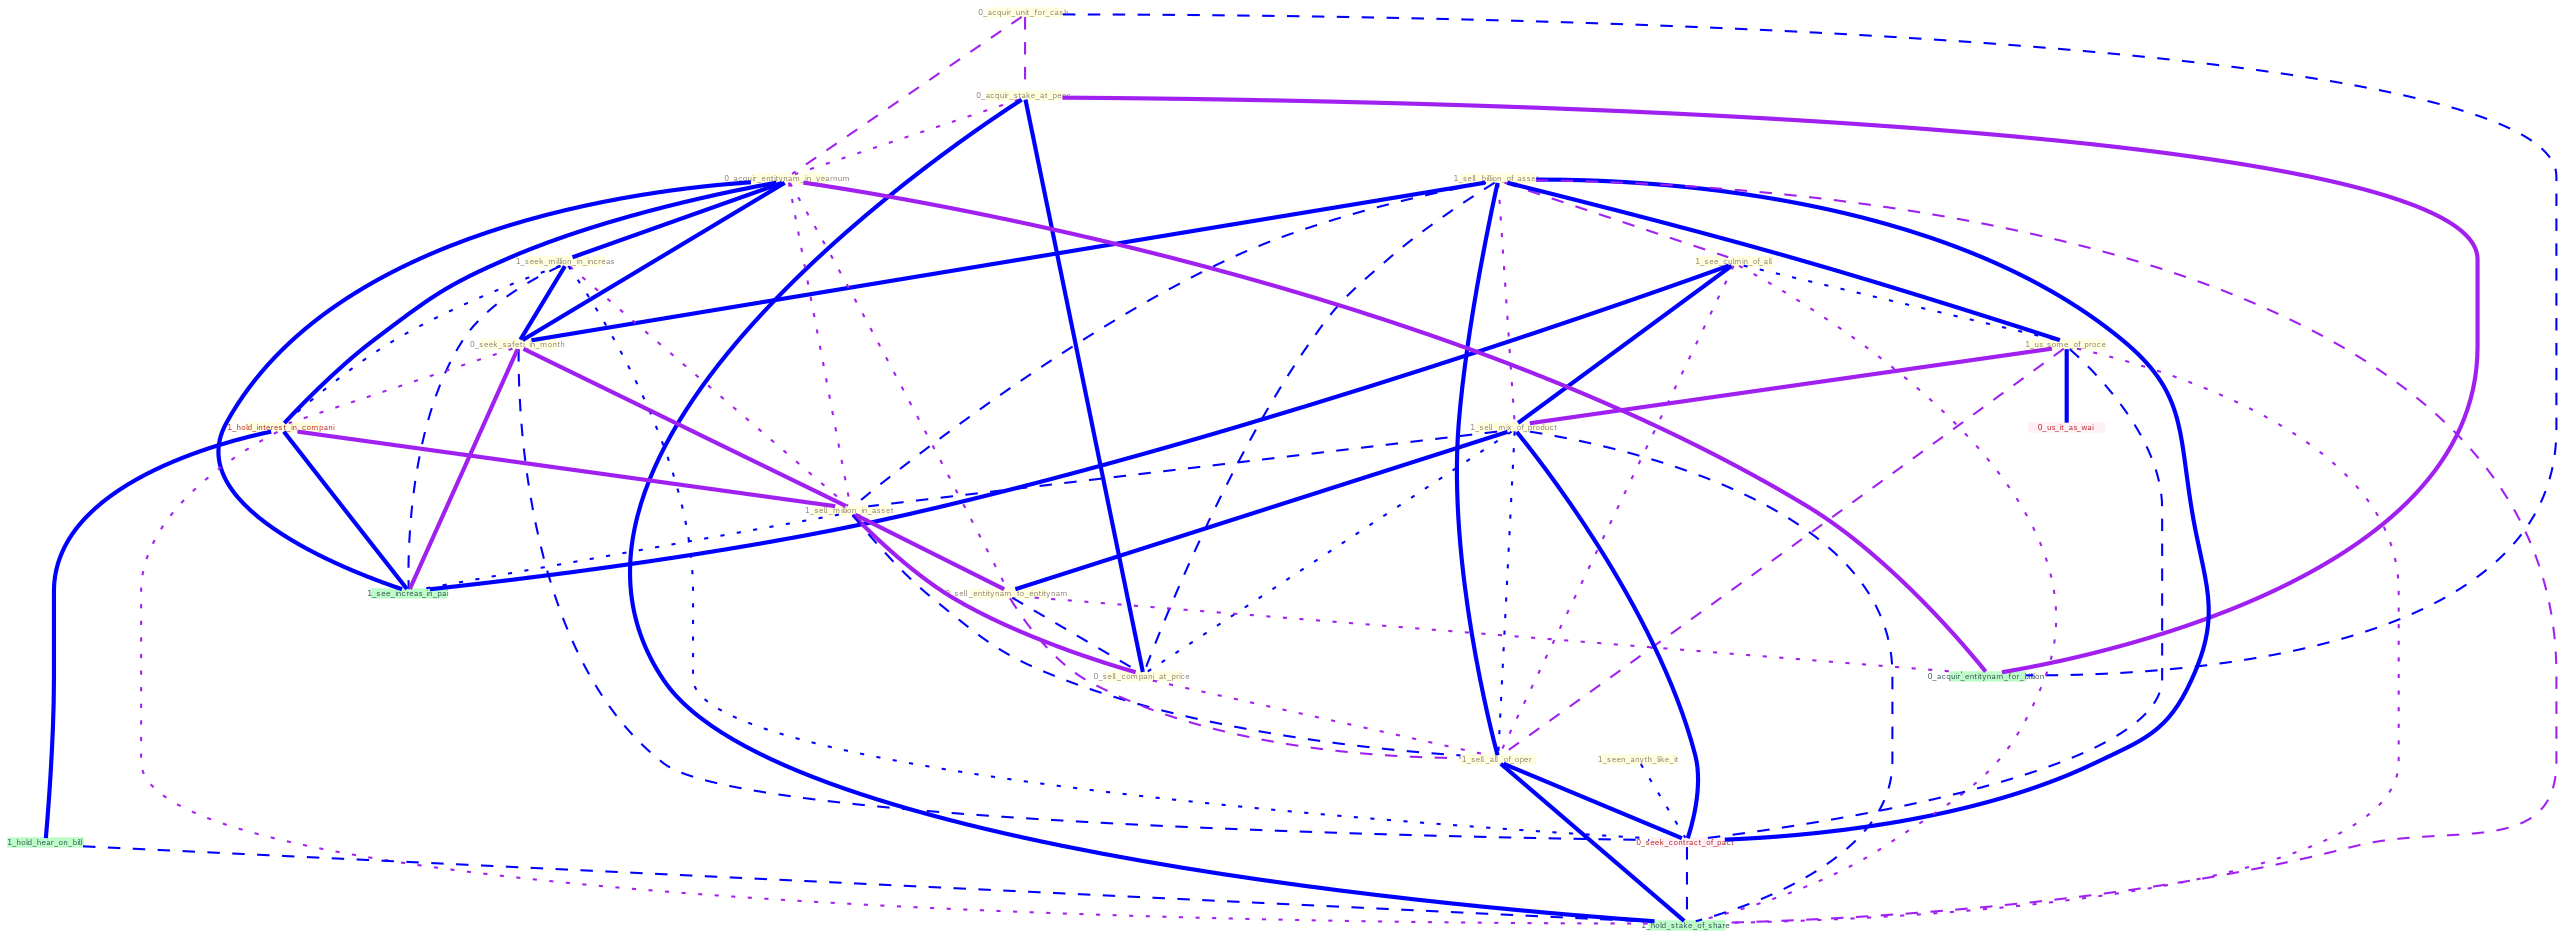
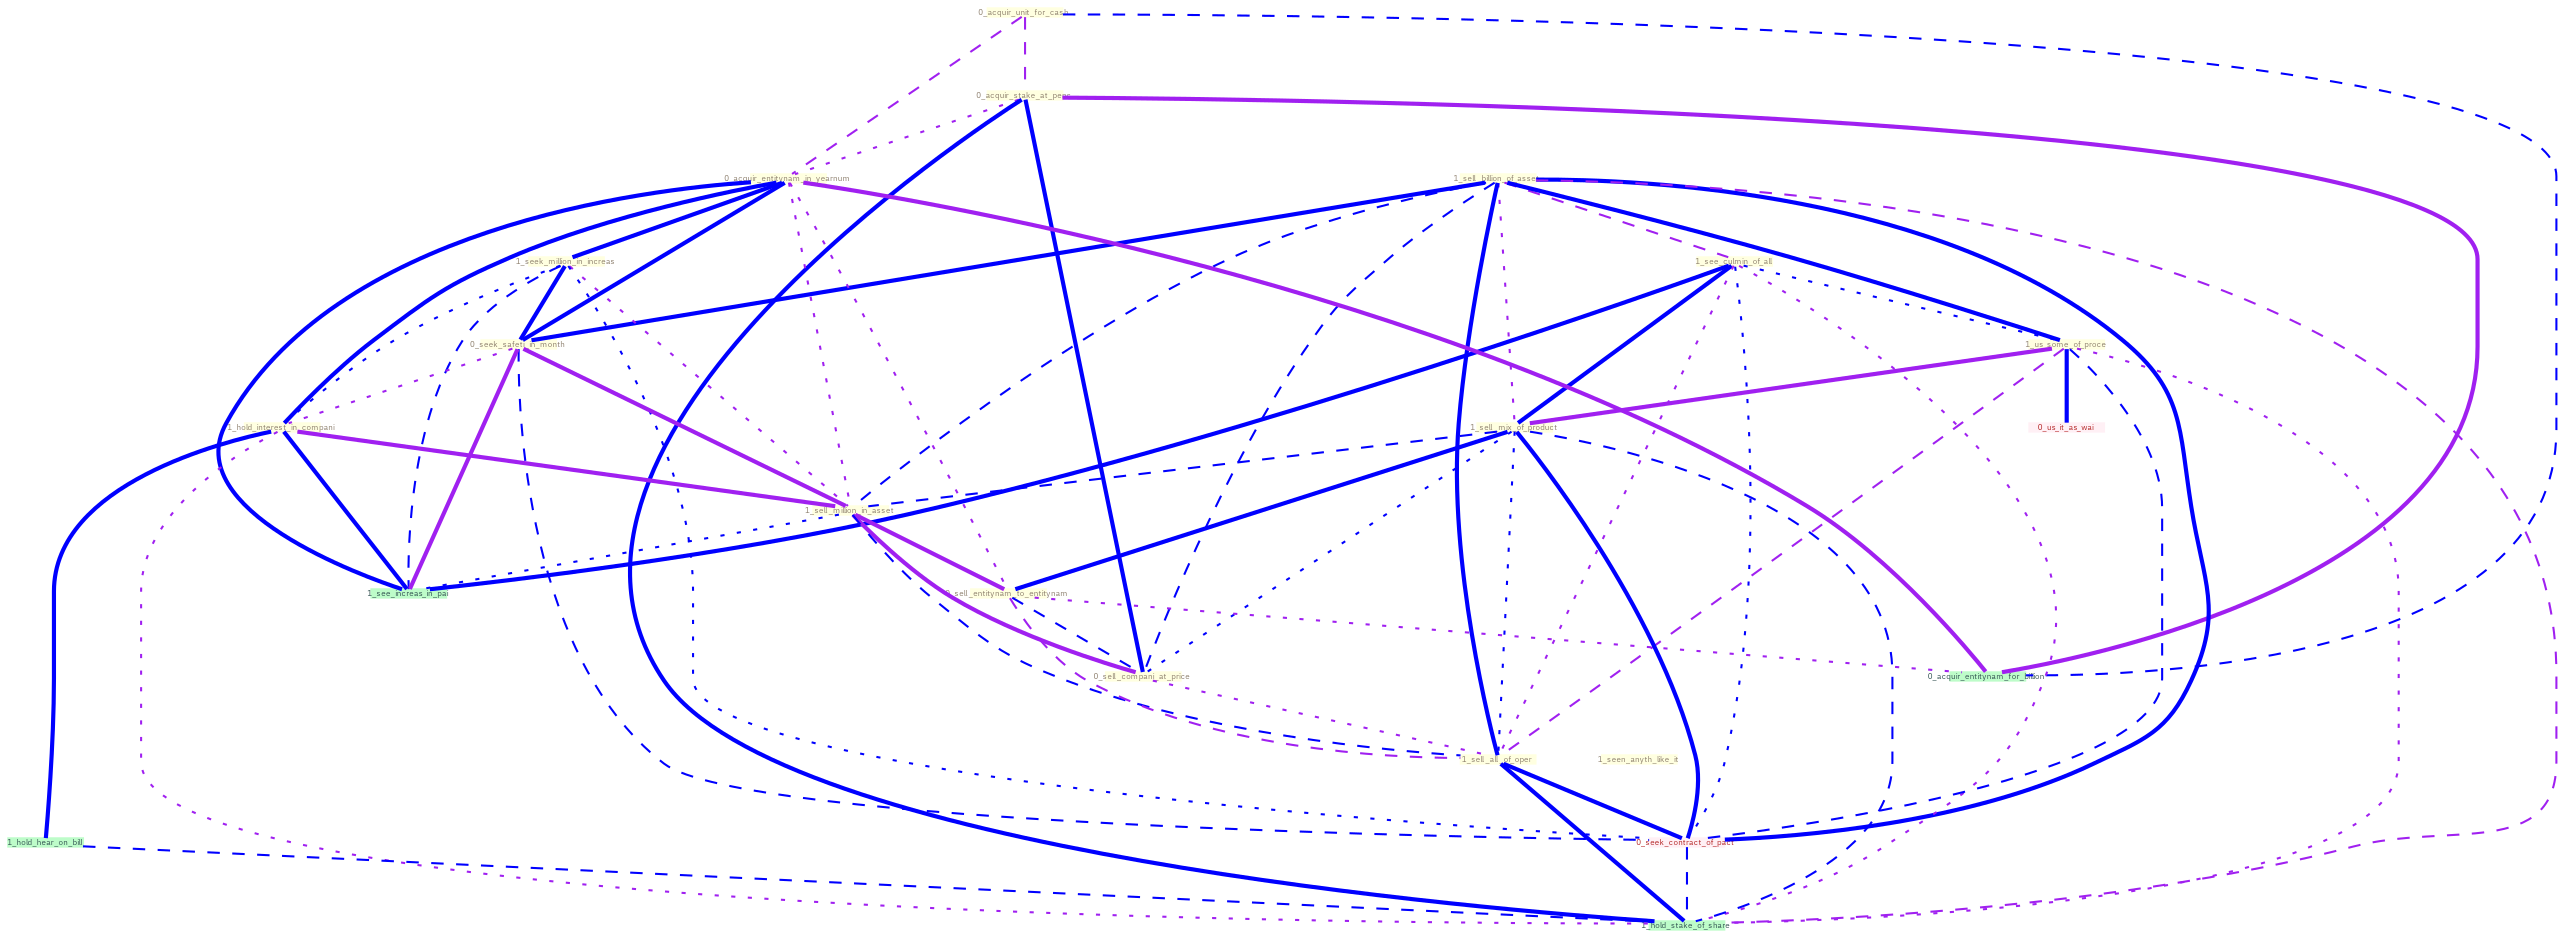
node "1_hold_interest_in_compani": fontcolor #b22222 -> #8b7d6b
edge "1_seen_anyth_like_it" -- "0_seek_contract_of_pact": now "1_see_culmin_of_all" -- "0_seek_contract_of_pact"
